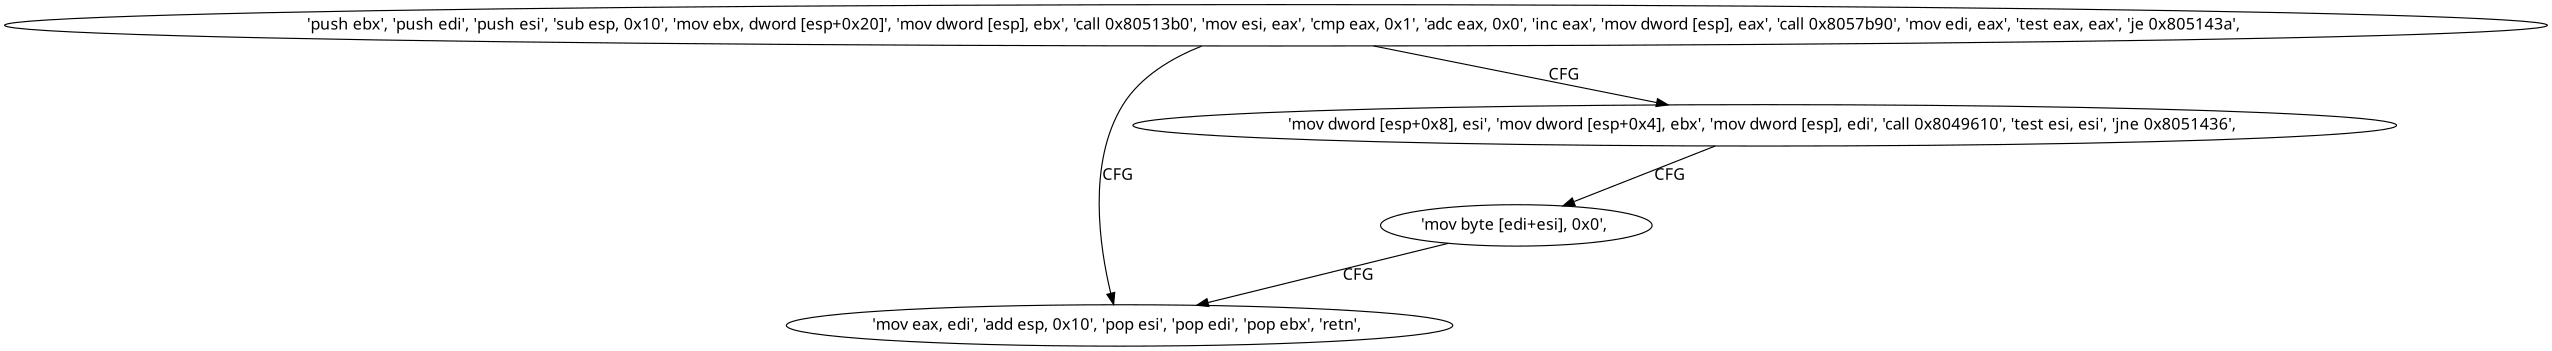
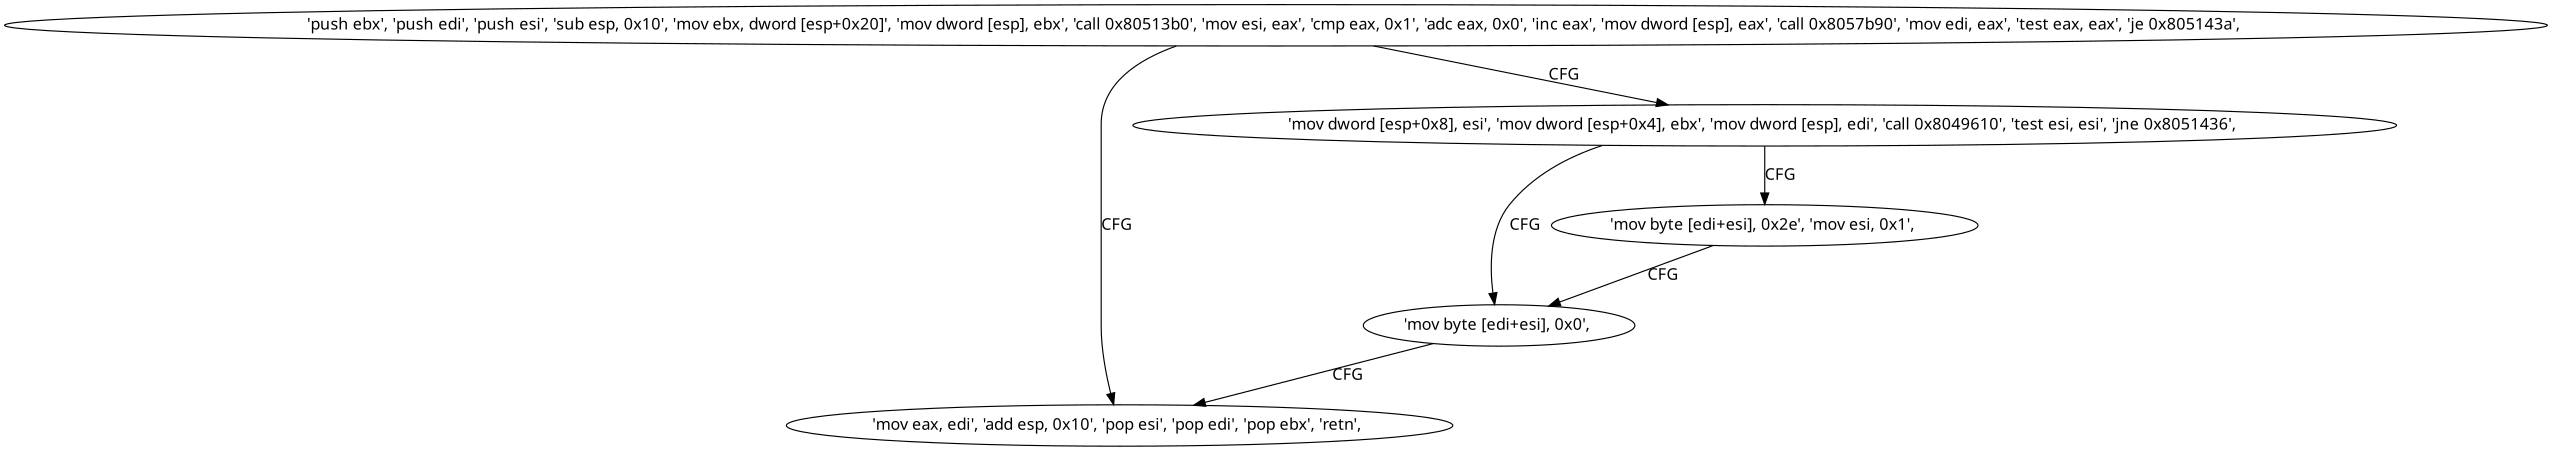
node "'mov byte [edi+esi], 0x2e', 'mov esi, 0x1',": added
